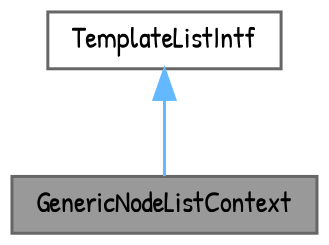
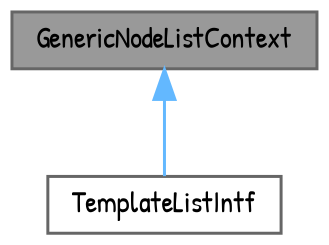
edge "GenericNodeListContext" -> "TemplateListIntf": reversed
